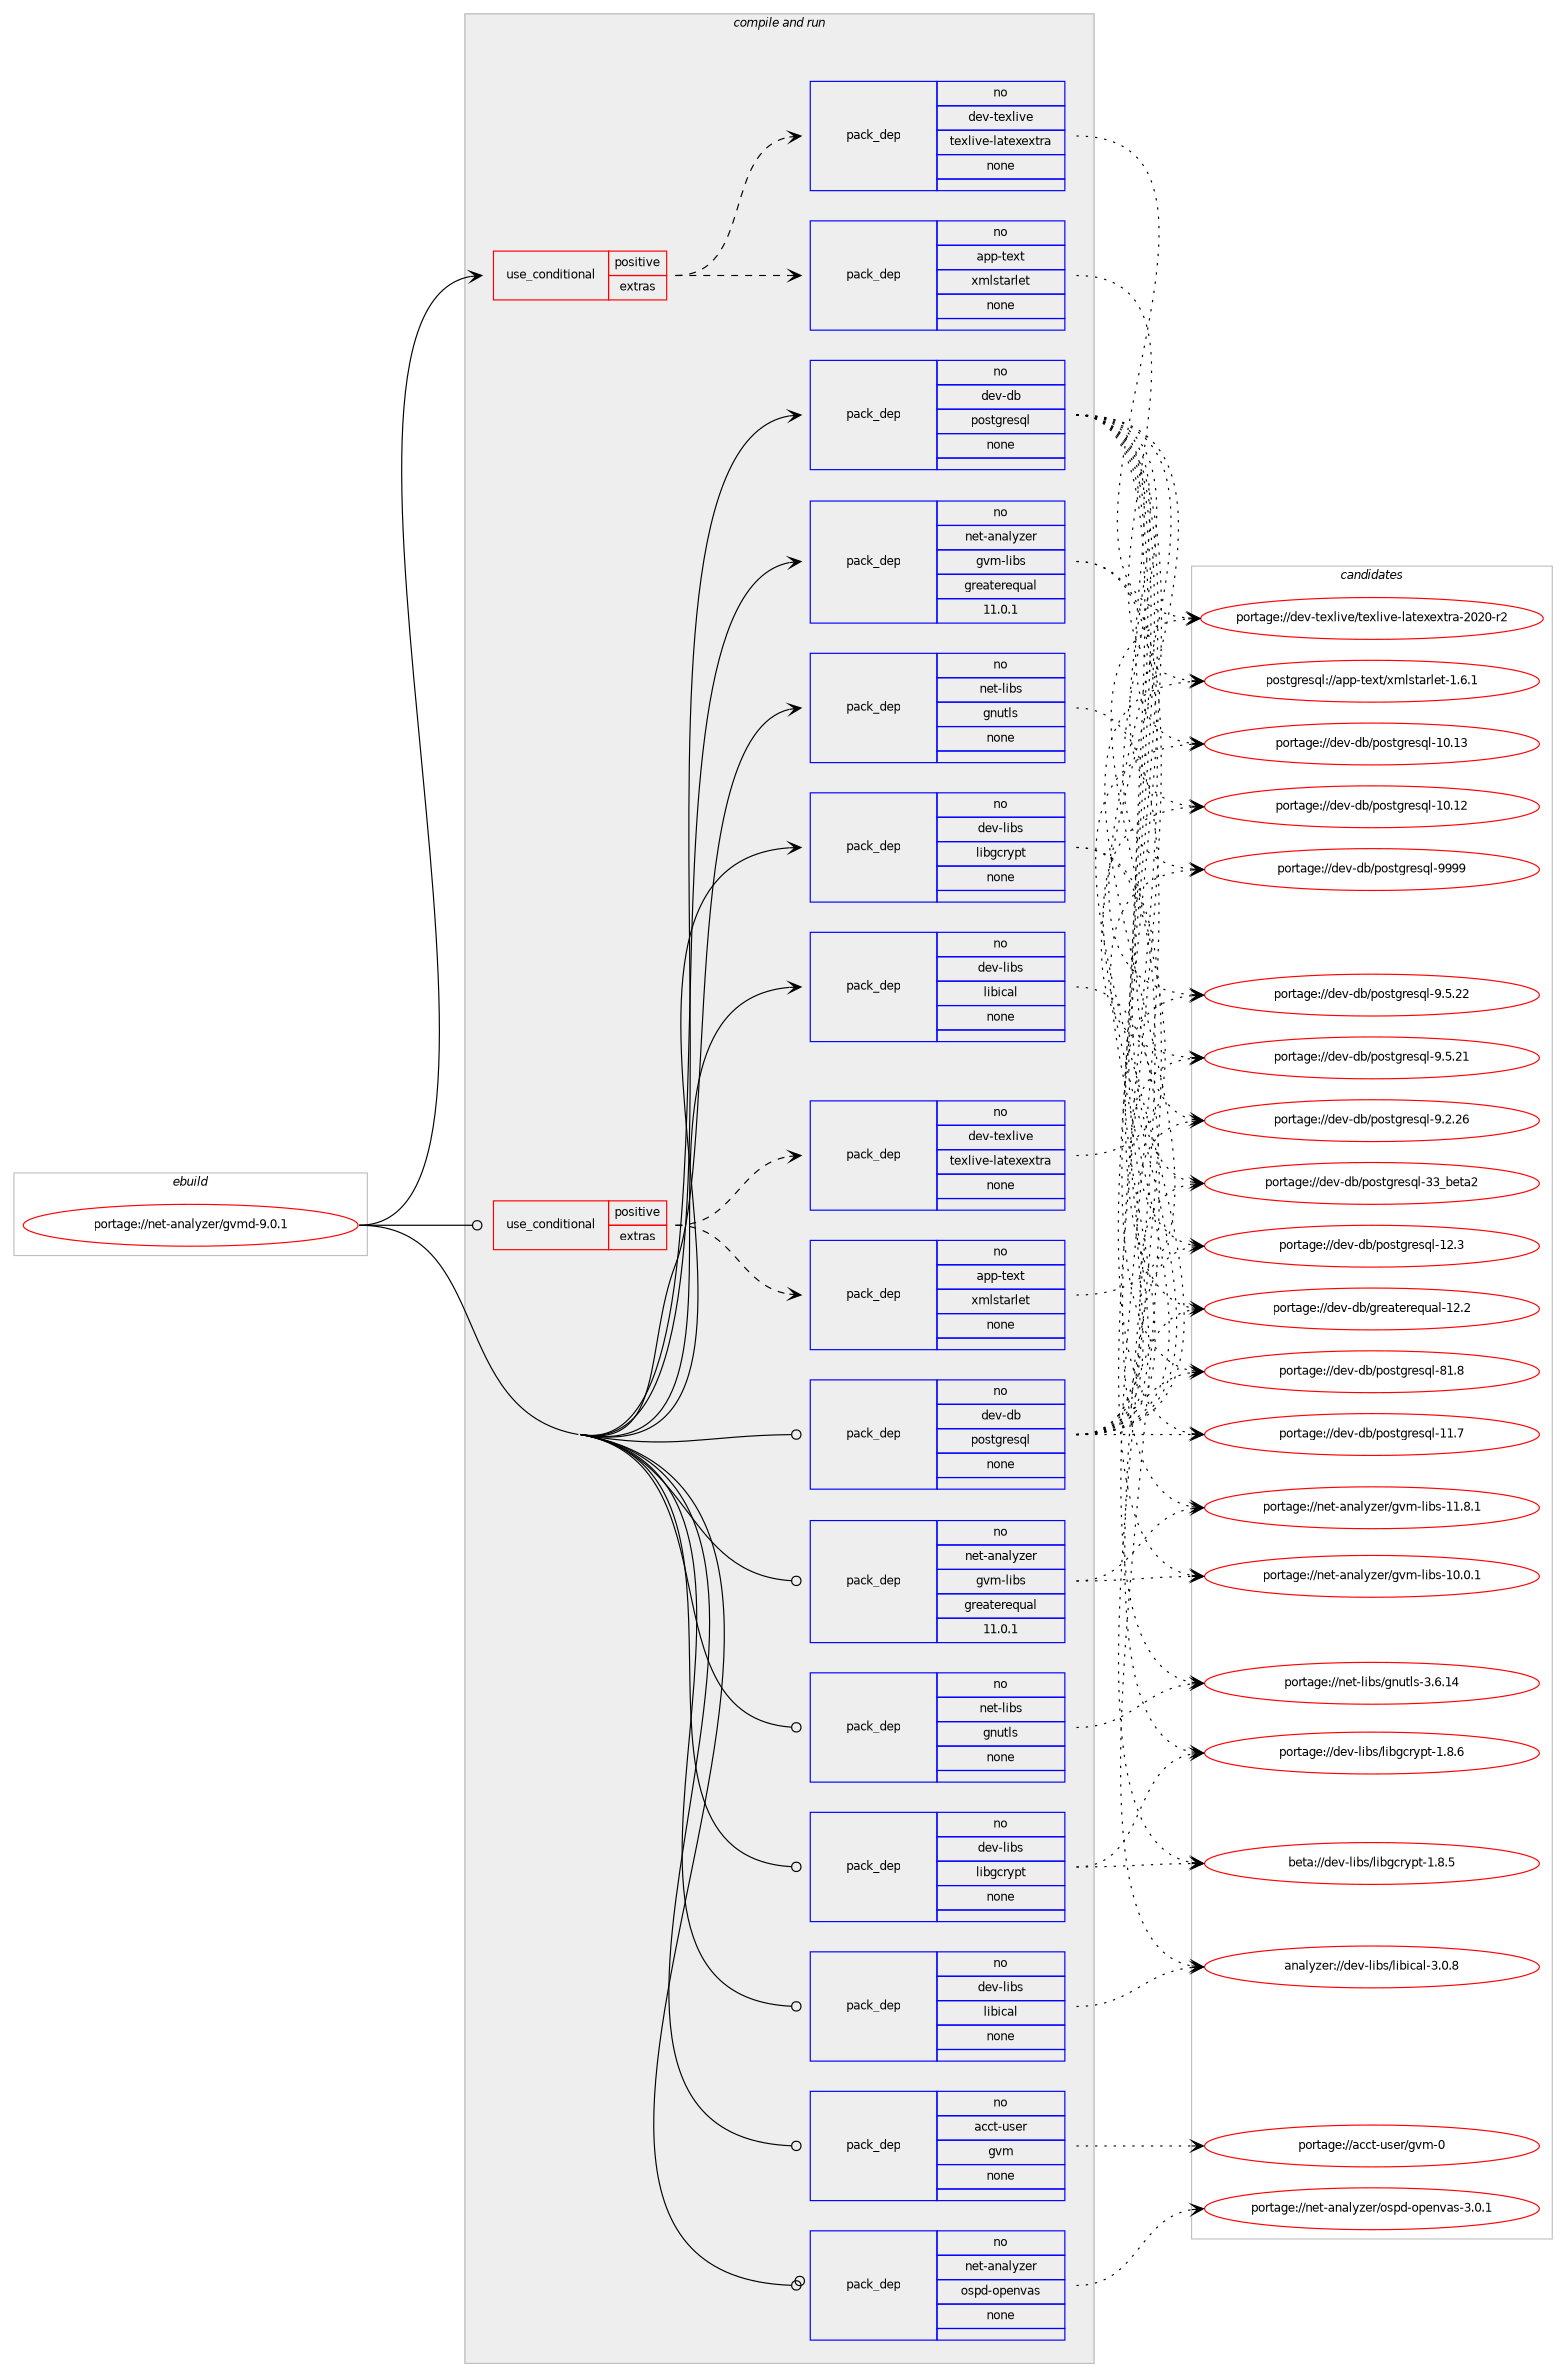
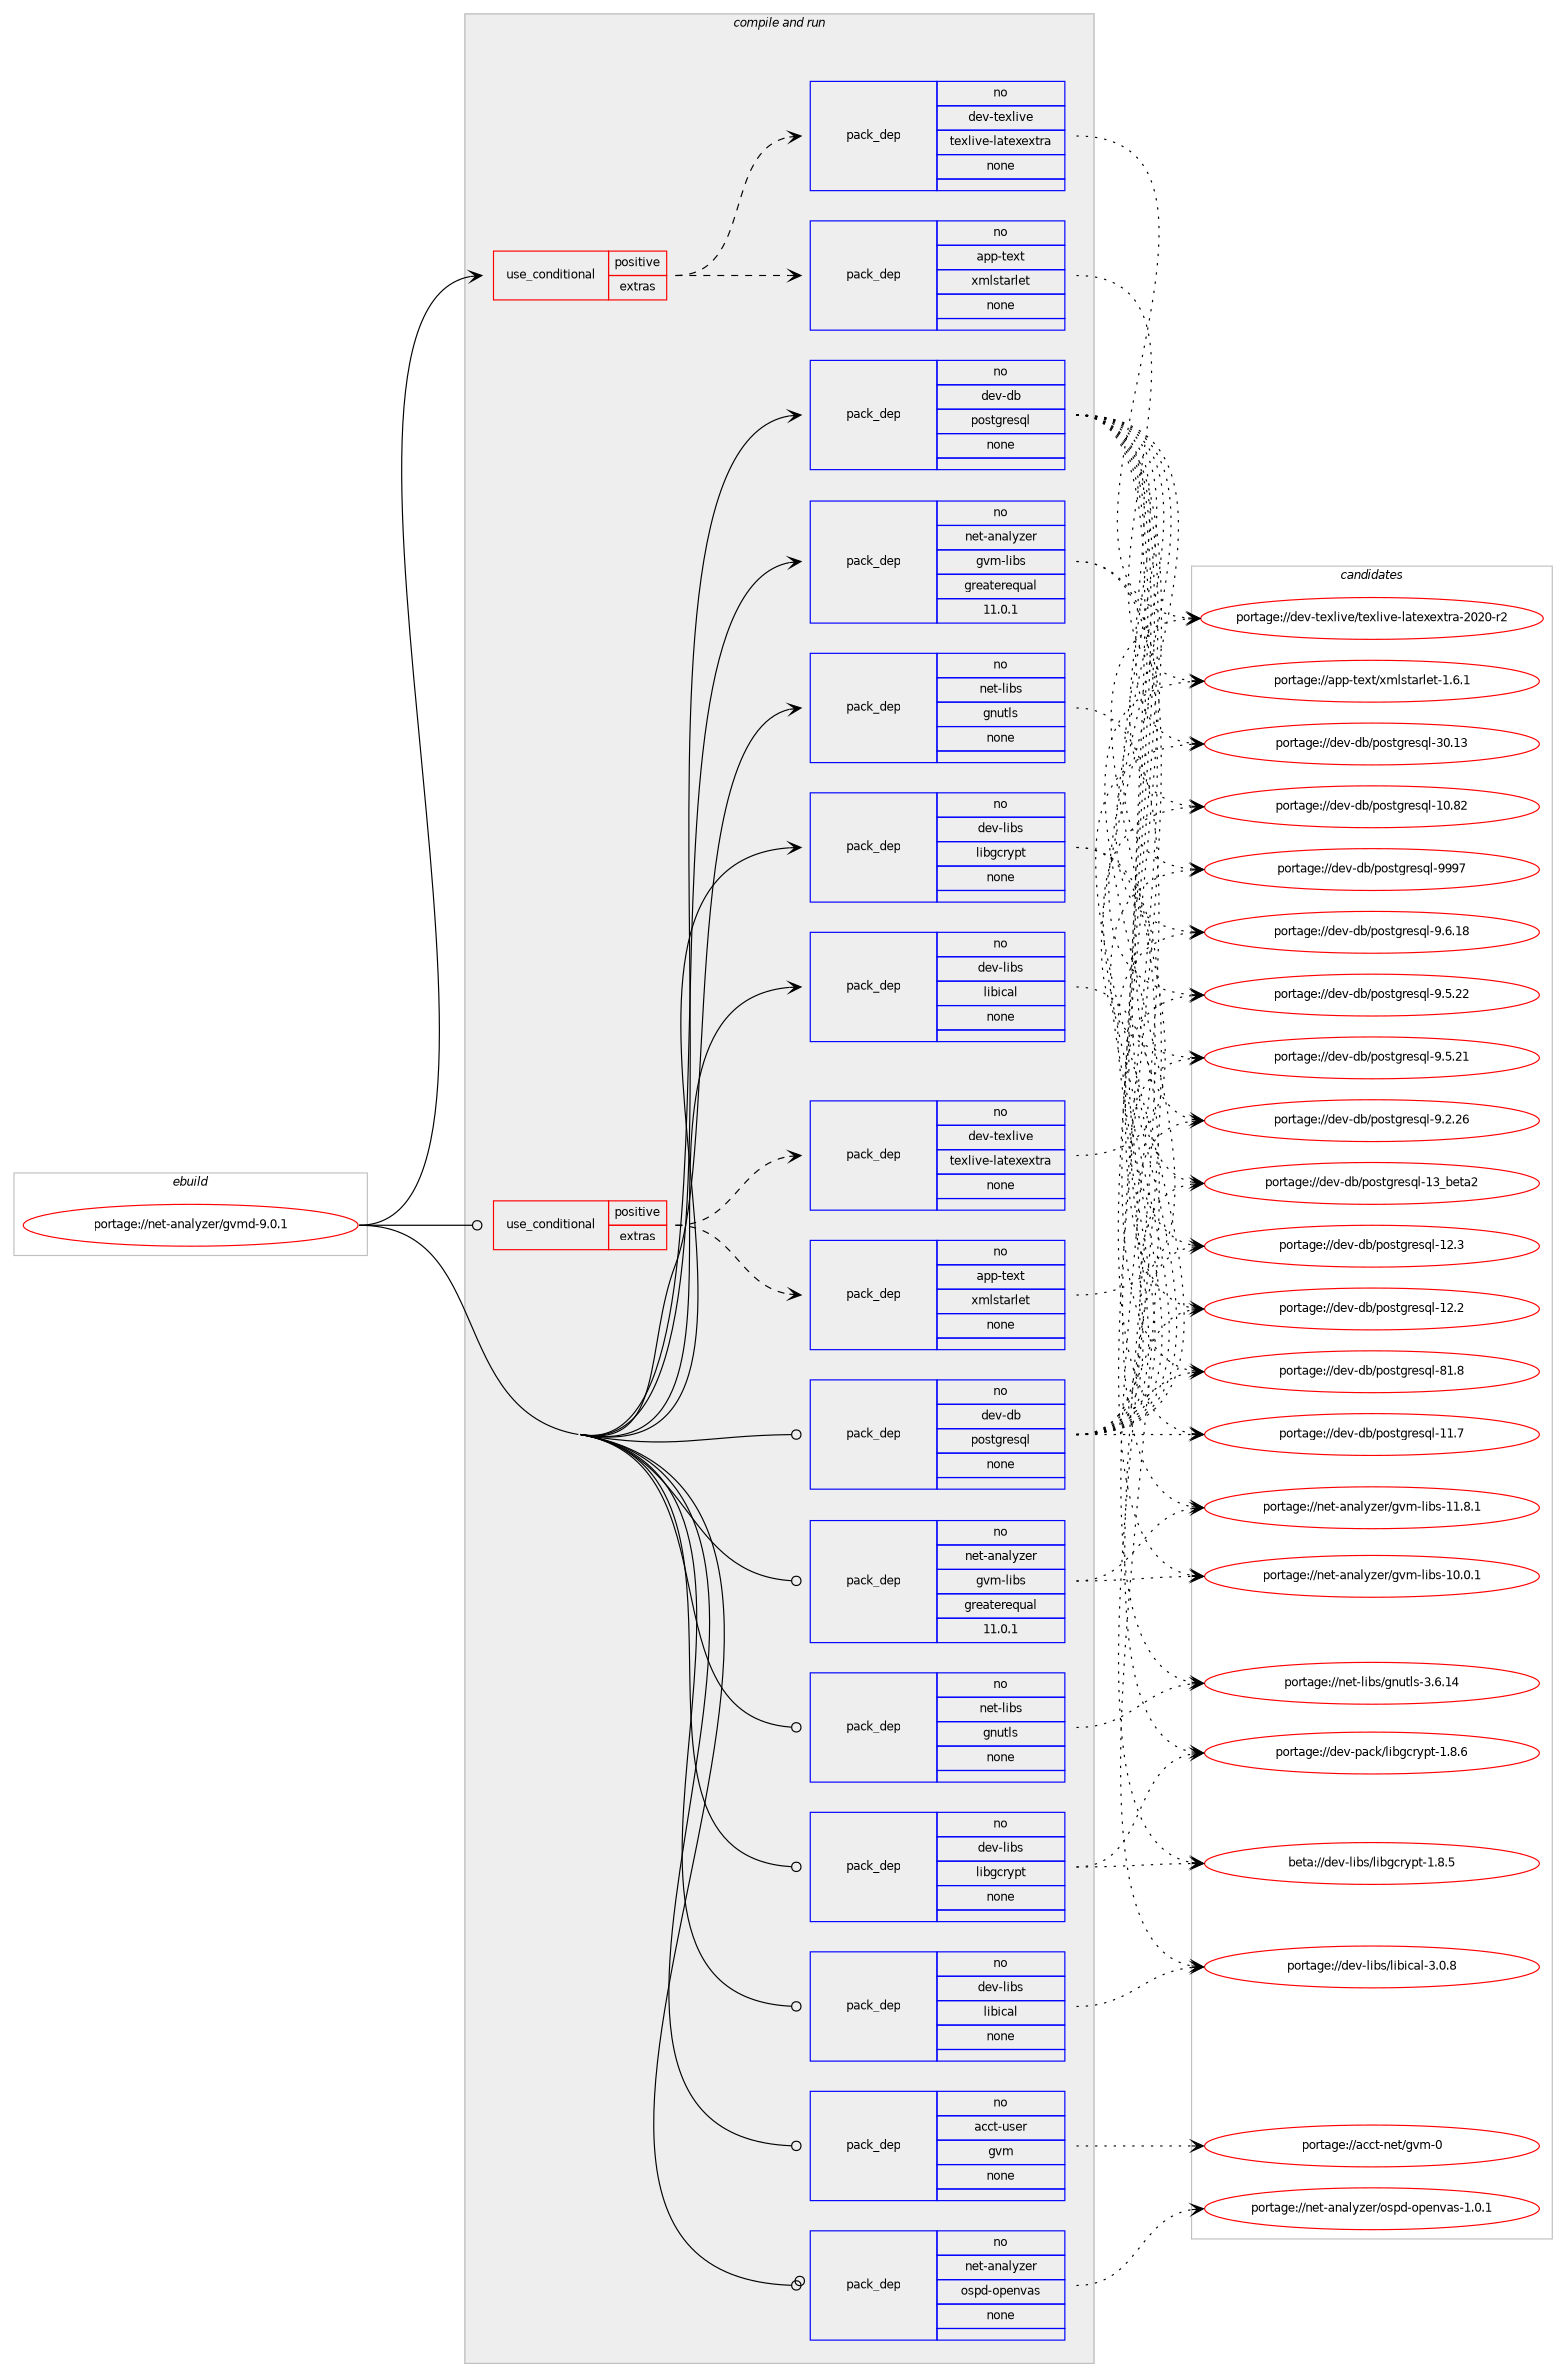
node "postgresql://app-text/xmlstarlet-1.6.1": label "postgresql://app-text/xmlstarlet-1.6.1" -> "portage://app-text/xmlstarlet-1.6.1"
node "portage://dev-db/postgresql-10.13": label "portage://dev-db/postgresql-10.13" -> "portage://dev-db/postgresql-30.13"
node "portage://dev-db/postgresql-10.12": label "portage://dev-db/postgresql-10.12" -> "portage://dev-db/postgresql-10.82"
node "portage://dev-db/postgresql-9999": label "portage://dev-db/postgresql-9999" -> "portage://dev-db/postgresql-9997"
node "portage://dev-db/postgresql-9.6.18": added
node "portage://dev-db/postgresql-33_beta2": label "portage://dev-db/postgresql-33_beta2" -> "portage://dev-db/postgresql-13_beta2"
node "portage://dev-db/greaterequal-12.2": label "portage://dev-db/greaterequal-12.2" -> "portage://dev-db/postgresql-12.2"
node "portage://dev-libs/libgcrypt-1.8.6": label "portage://dev-libs/libgcrypt-1.8.6" -> "portage://dev-pack/libgcrypt-1.8.6"
node "analyzer://dev-libs/libical-3.0.8": label "analyzer://dev-libs/libical-3.0.8" -> "portage://dev-libs/libical-3.0.8"
node "portage://acct-user/gvm-0": label "portage://acct-user/gvm-0" -> "portage://acct-net/gvm-0"
node "portage://net-analyzer/ospd-openvas-3.0.1": label "portage://net-analyzer/ospd-openvas-3.0.1" -> "portage://net-analyzer/ospd-openvas-1.0.1"
